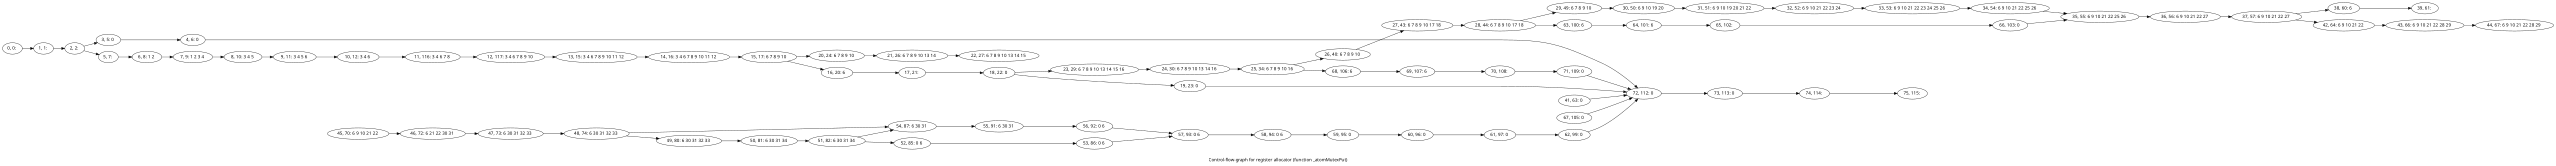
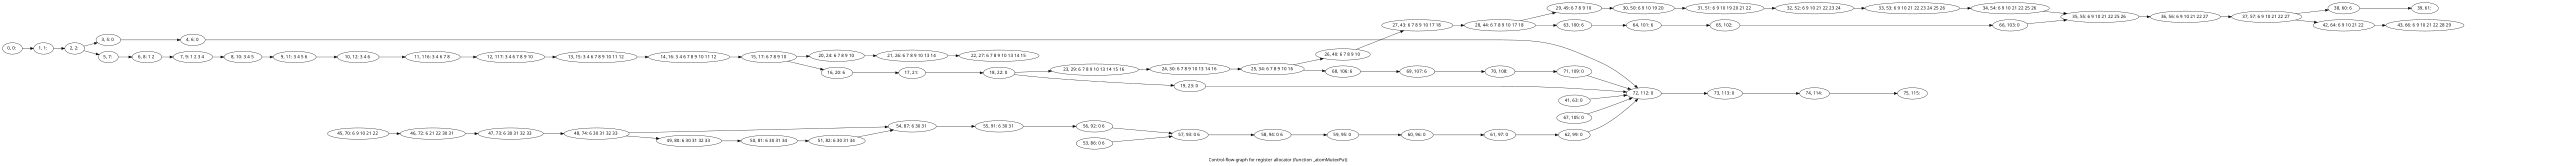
node "44, 67: 6 9 10 21 22 28 29": removed
node "52, 85: 0 6": removed
